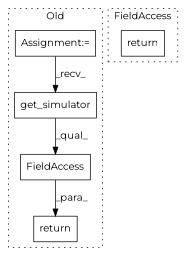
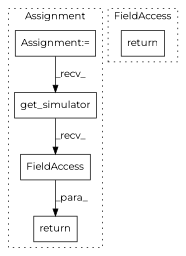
cluster "Old": label "Old" -> "Assignment"
edge "get_simulator" -> "FieldAccess": label "_qual_" -> "_recv_"
